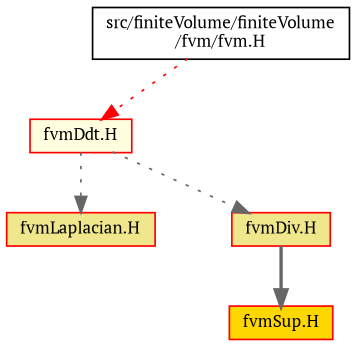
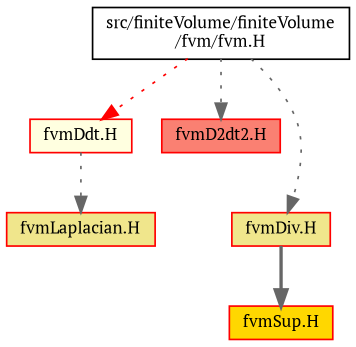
node "fvmD2dt2.H": added
edge "fvmDdt.H" -> "fvmDiv.H": now "src/finiteVolume/finiteVolume /fvm/fvm.H" -> "fvmDiv.H"
